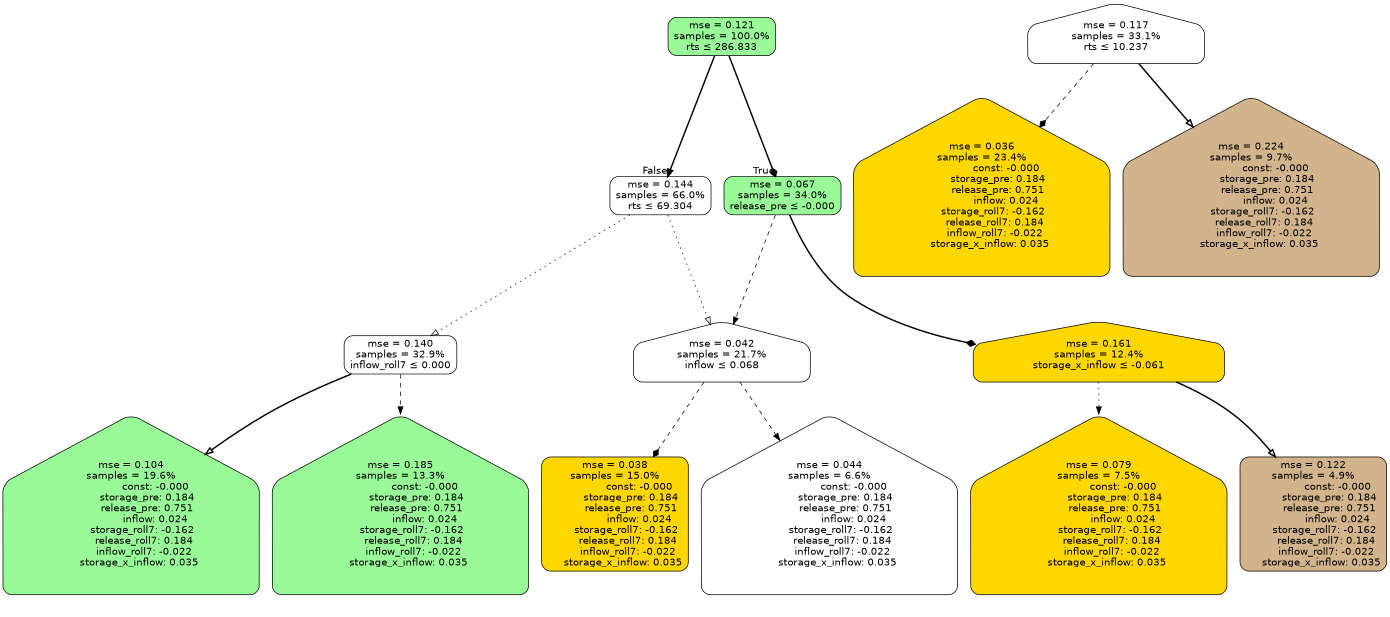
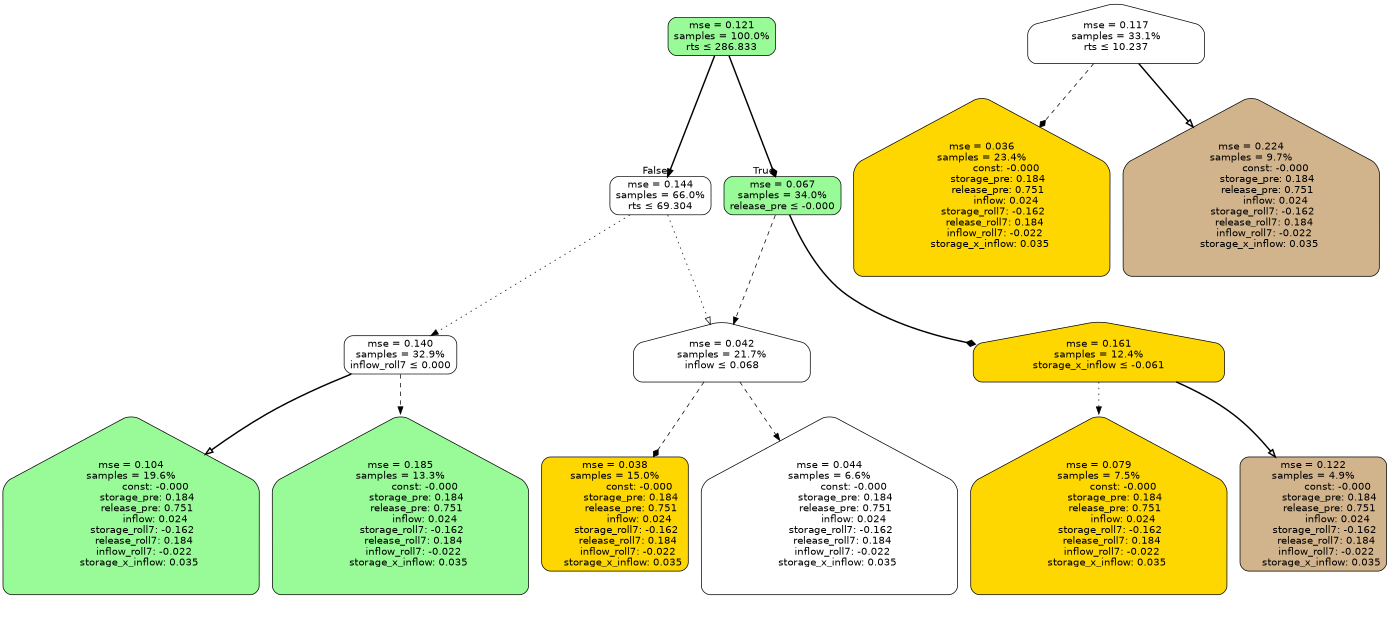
edge "mse = 0.144 samples = 66.0% rts ≤ 69.304" -> "mse = 0.140 samples = 32.9% inflow_roll7 ≤ 0.000": arrowhead onormal -> normal
